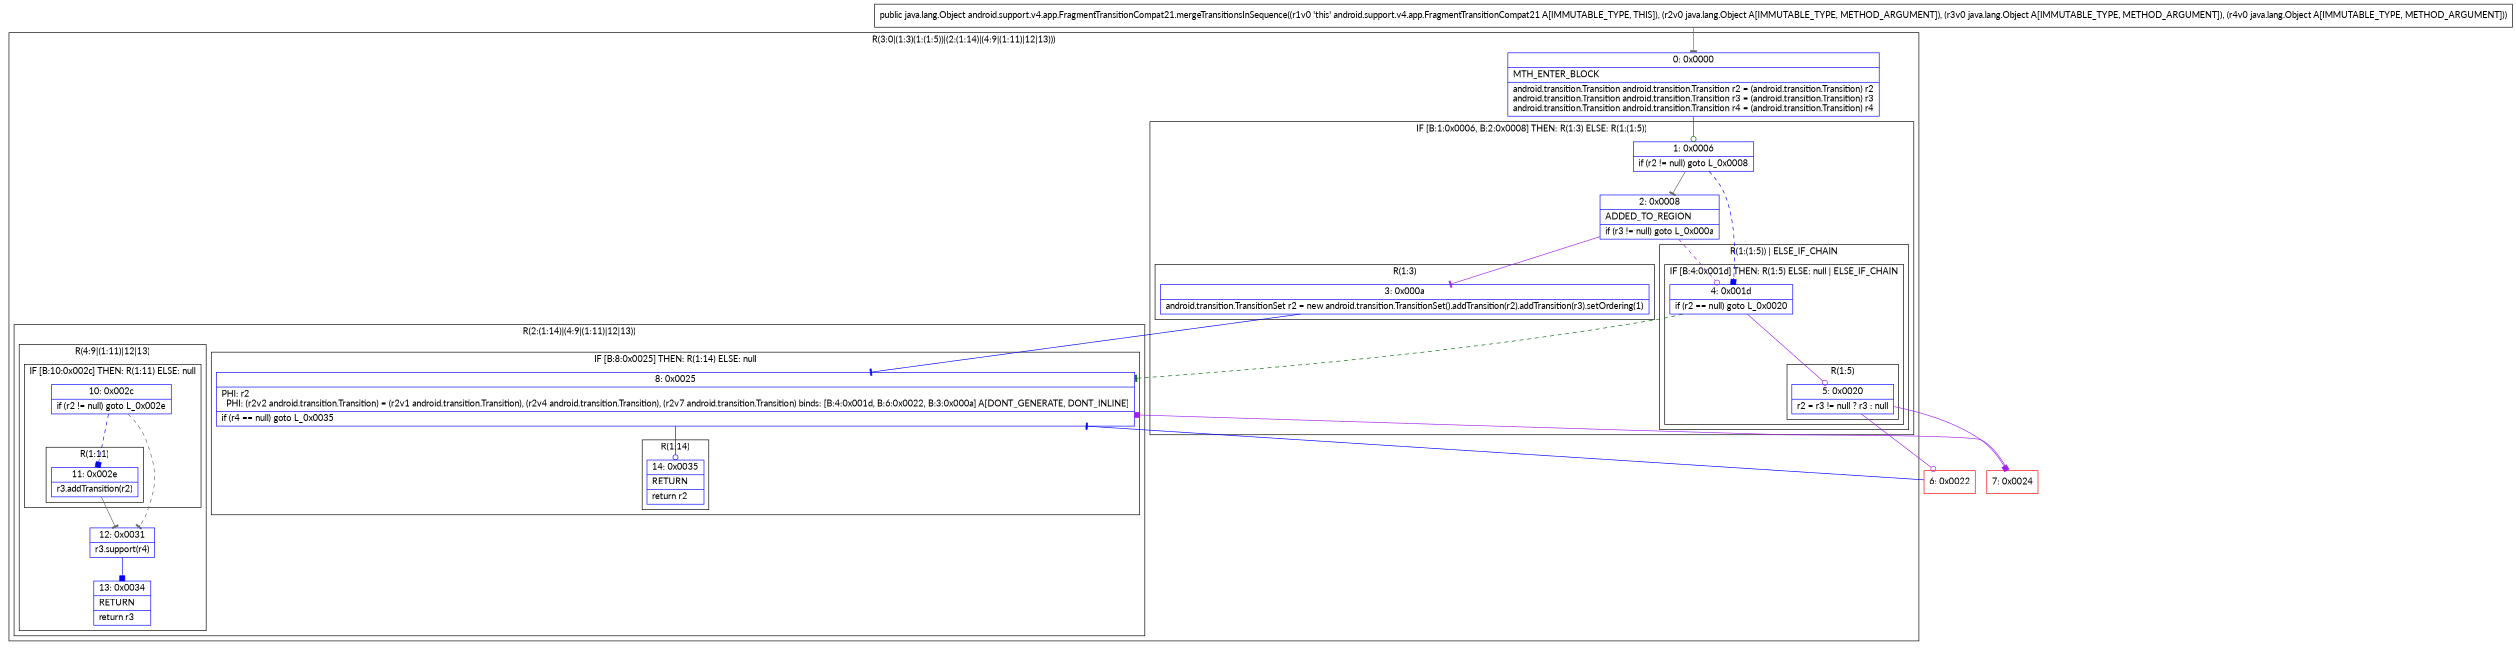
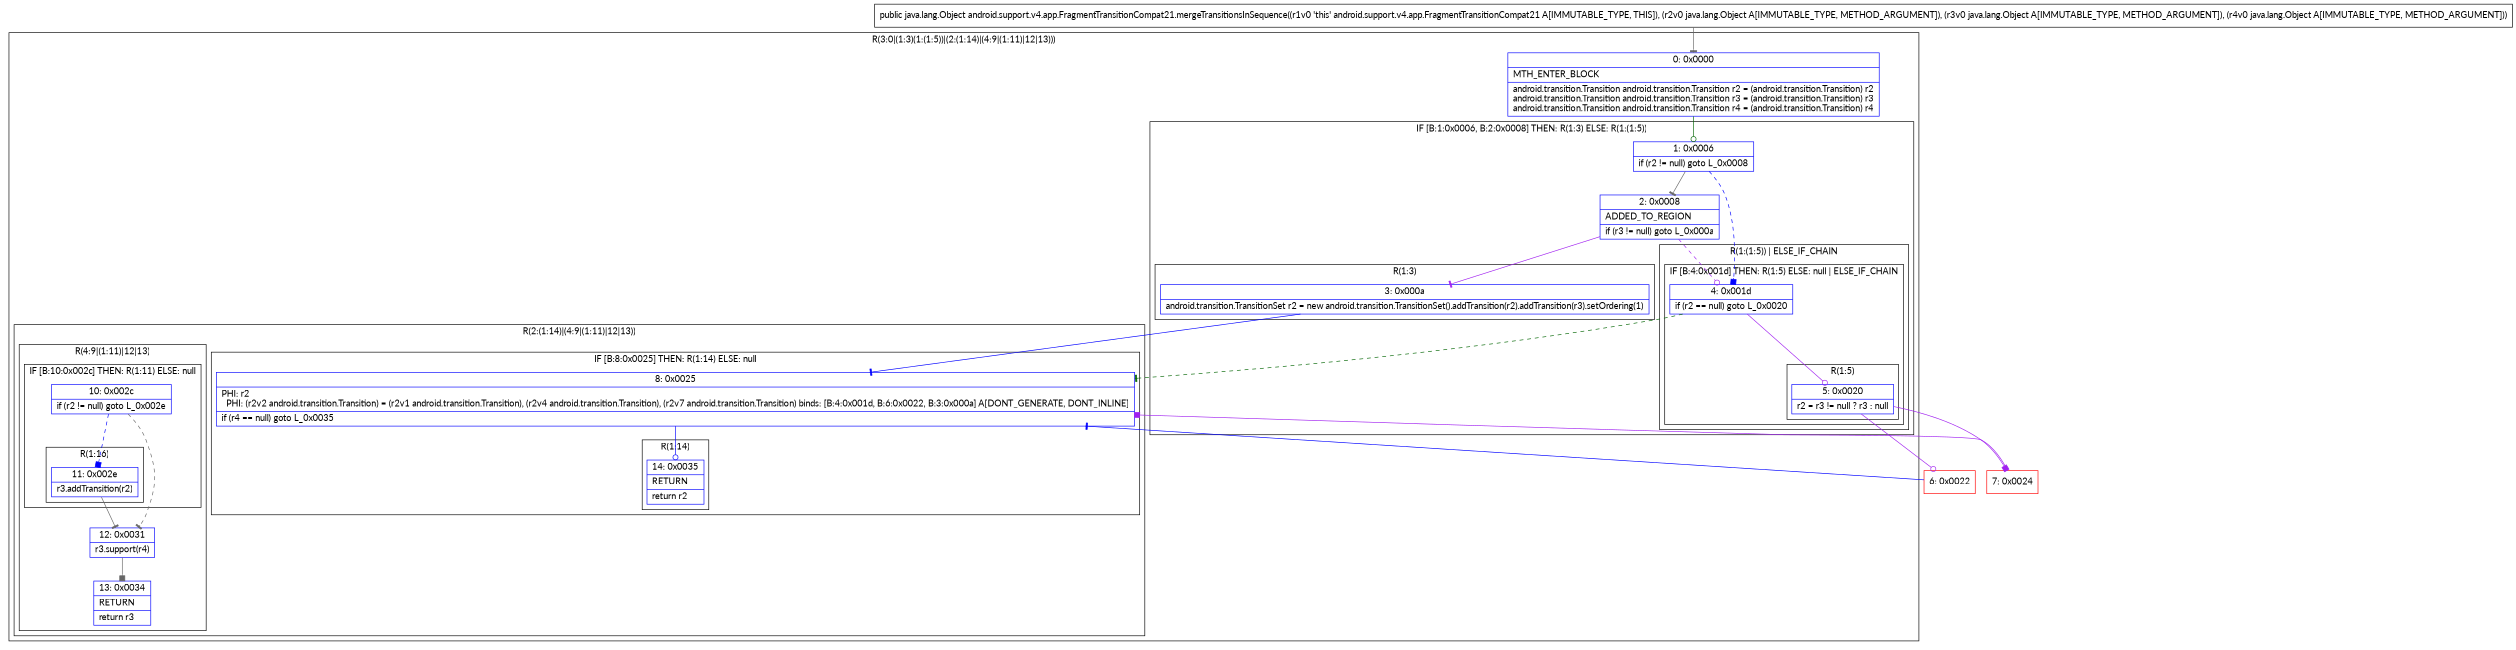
cluster "R(1:11)": label "R(1:11)" -> "R(1:16)"
edge "12: 0x0031" -> "13: 0x0034": color blue -> gray40
